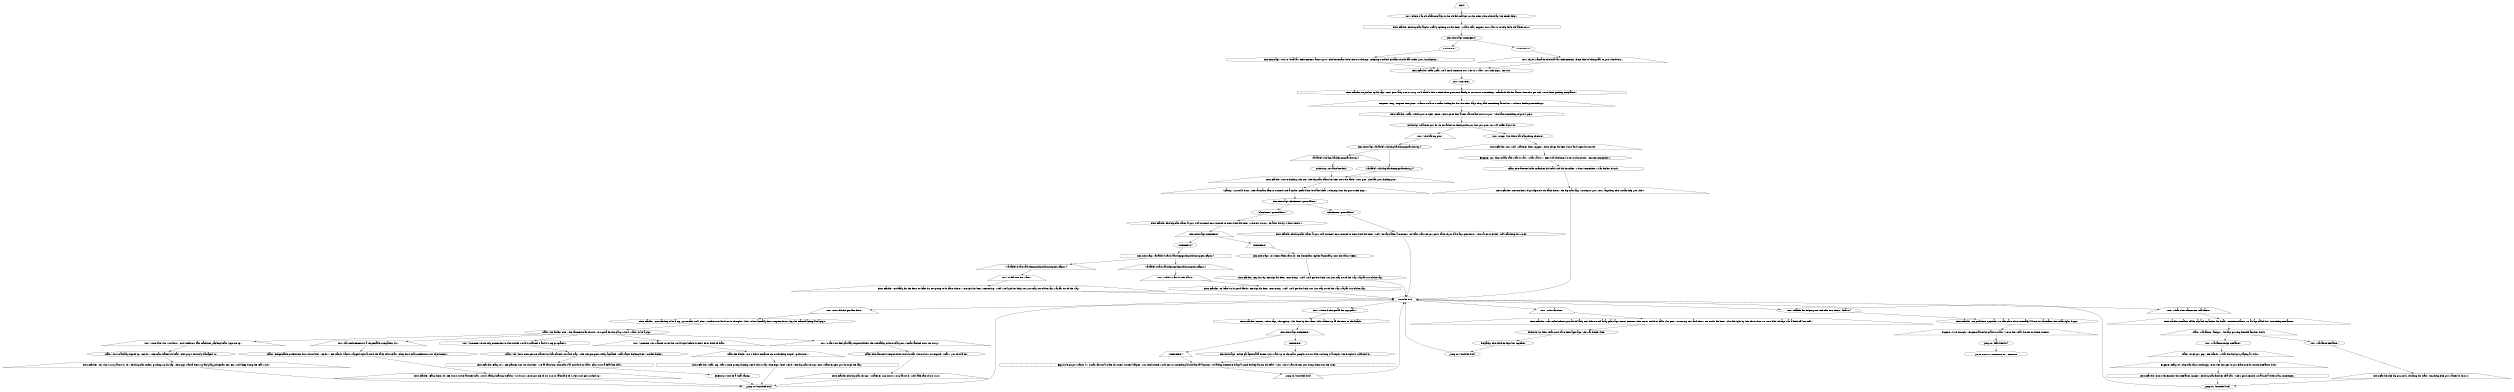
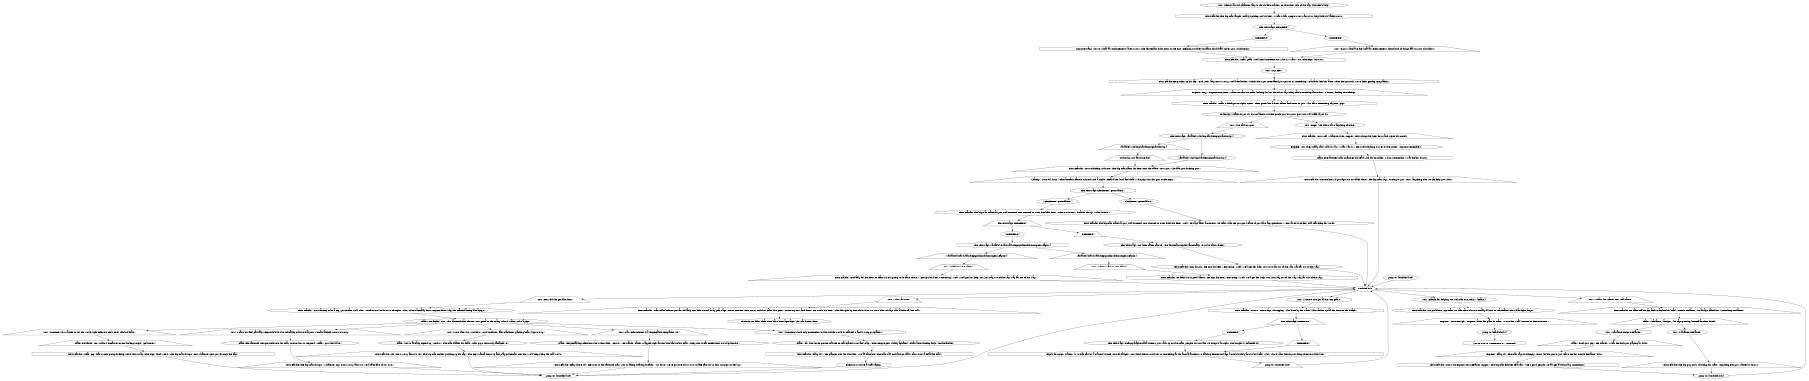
node "input": removed
node "Authority: You absolute fool.": shape ellipse -> trapezium
node "Untitled hub": shape octagon -> ellipse
node "Empathy: The children kept her together.": removed
